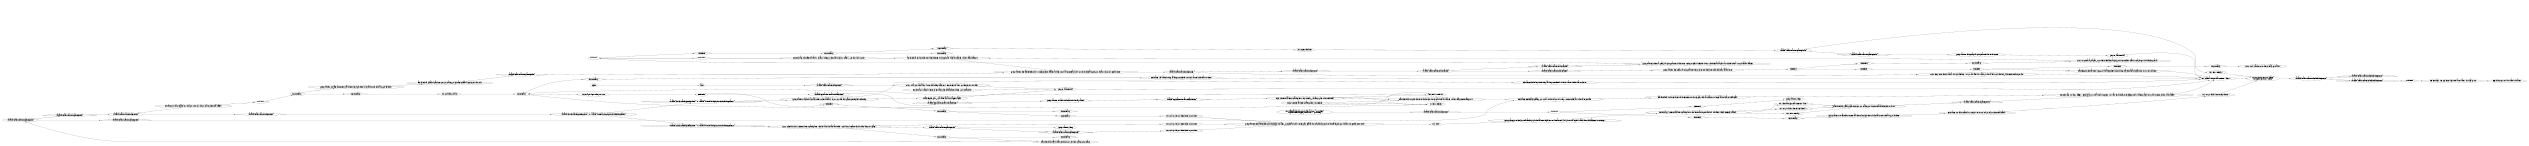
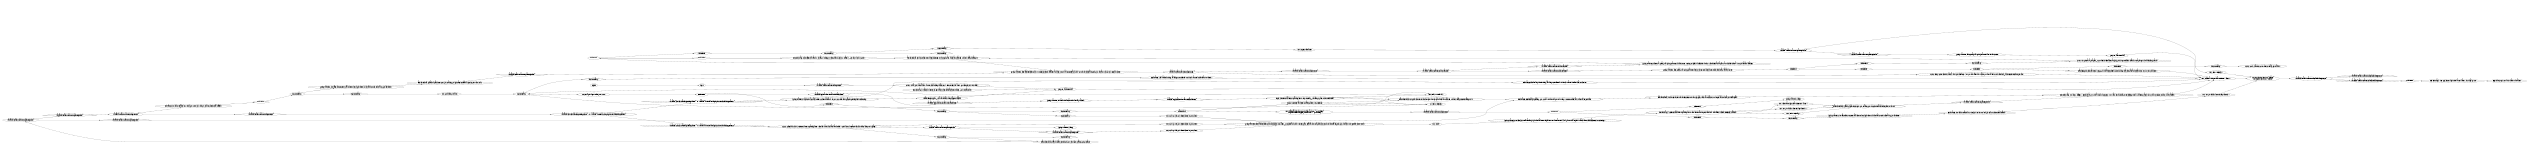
node "about": label "about" -> "input"
node "Inland Empire: Also -- what if the bad about happens again?": label "Inland Empire: Also -- what if the bad about happens again?" -> "Inland Empire: Also -- what if the bad thing happens again?"
node "mattresshub": added
